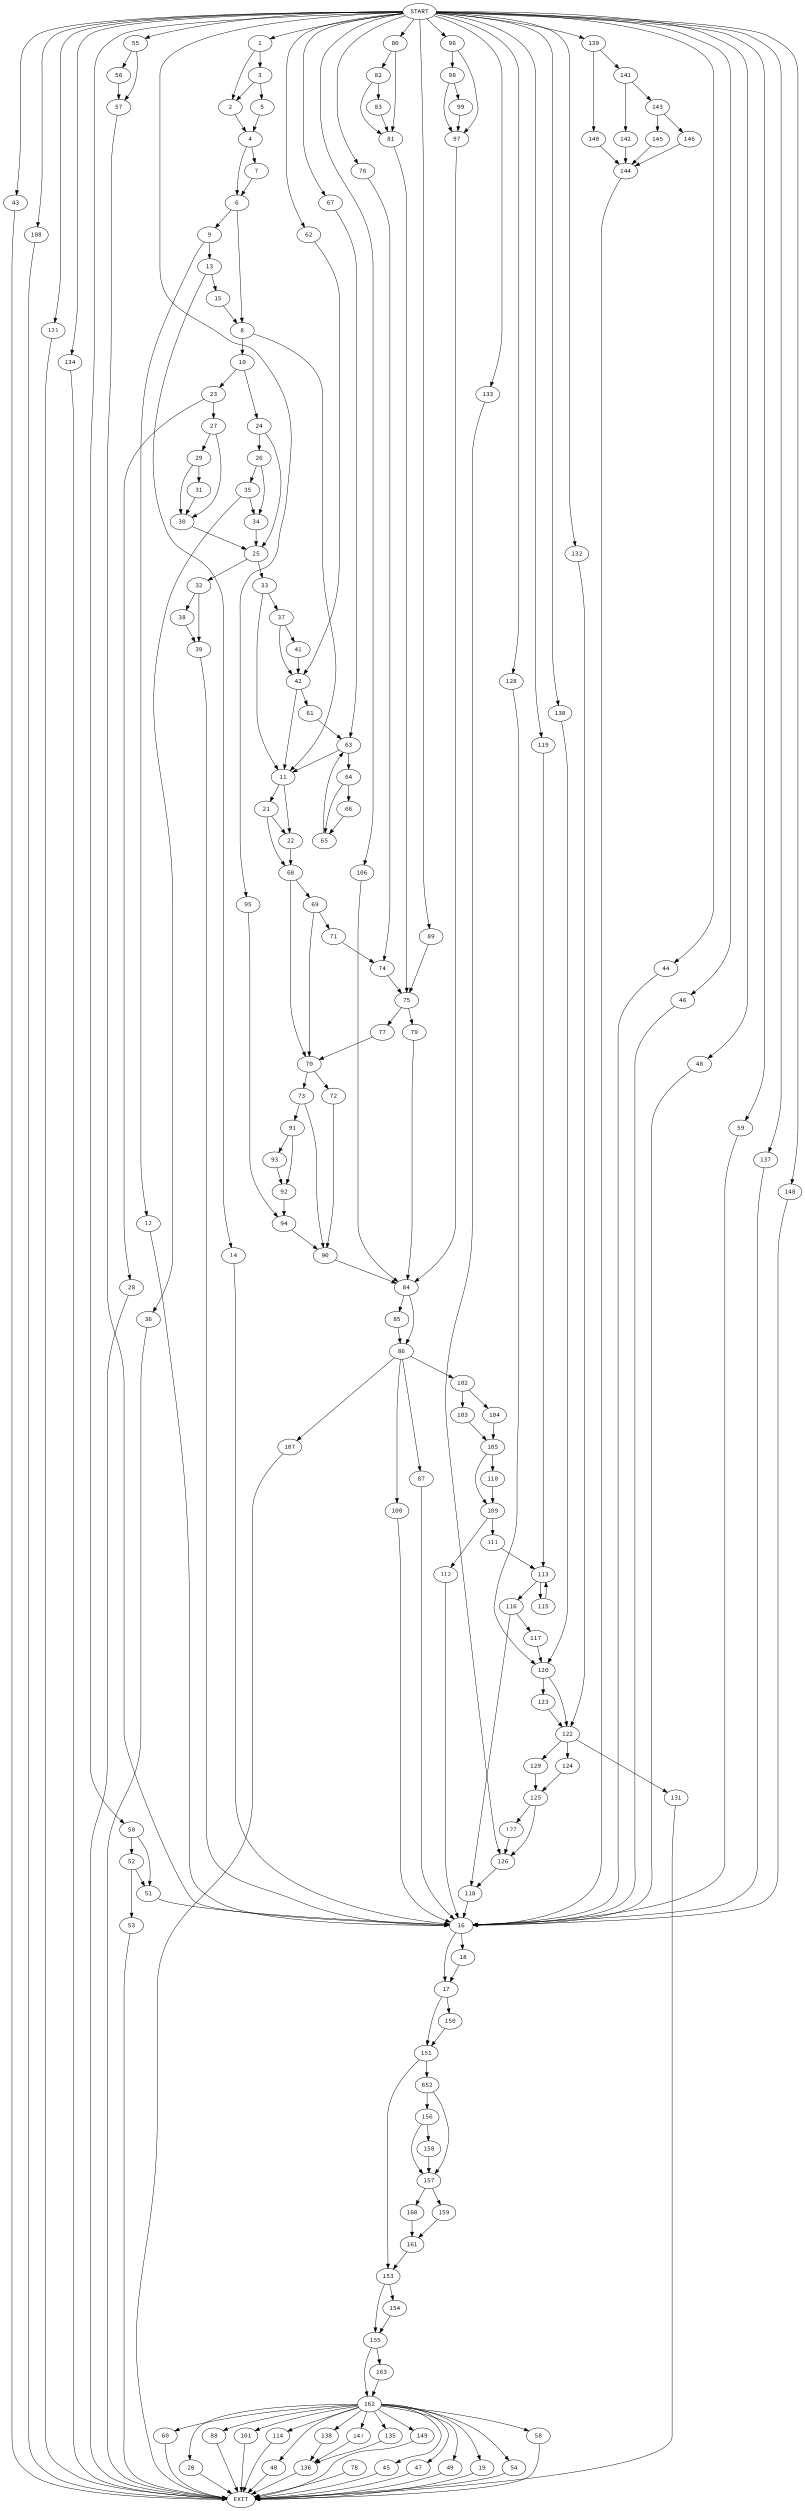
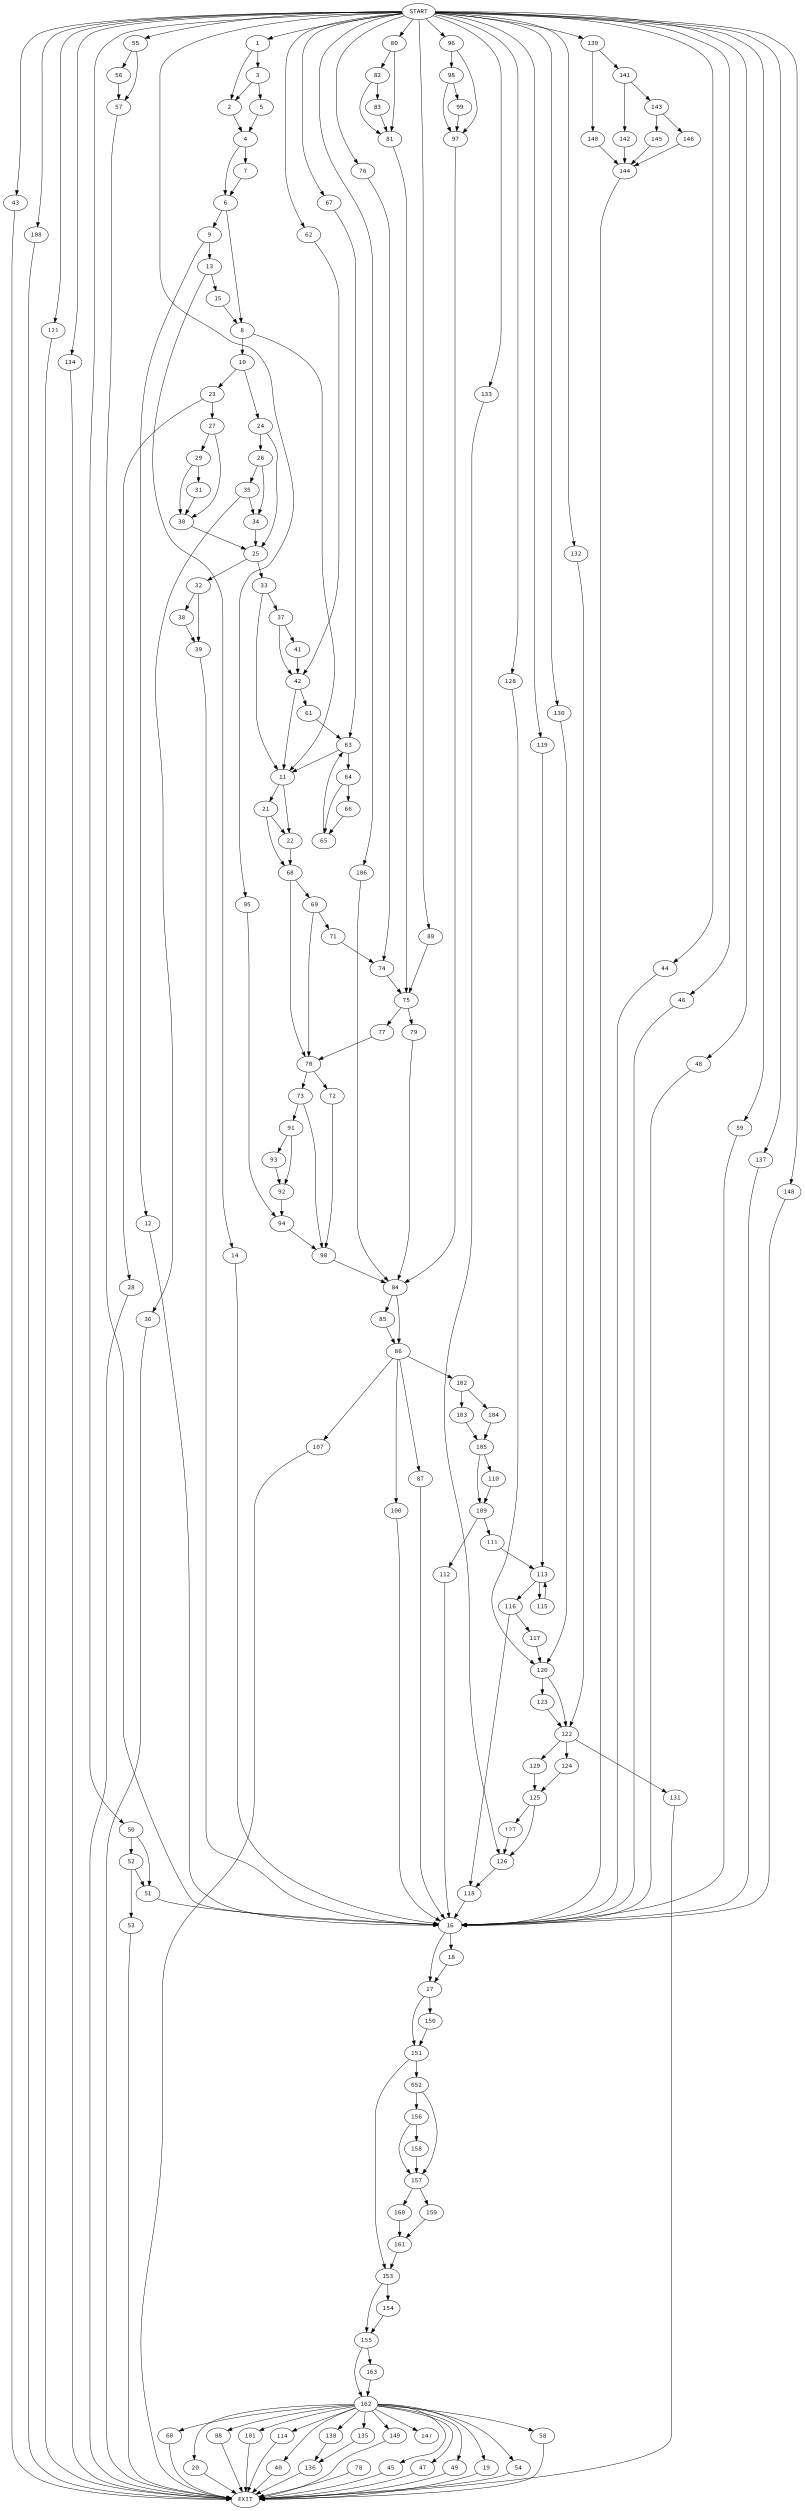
edge "147" -> "136": removed
